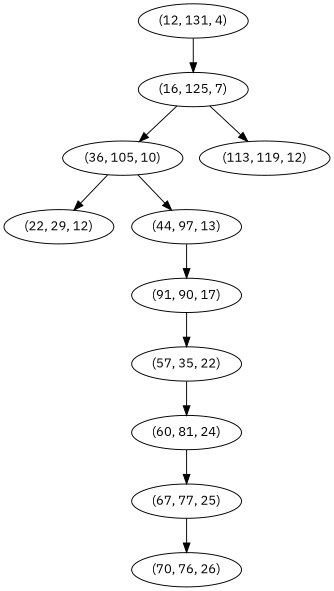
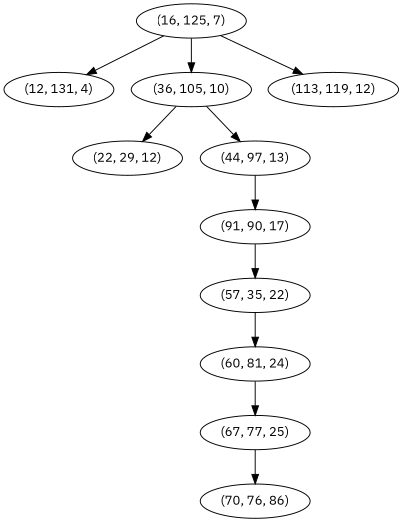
edge "(12, 131, 4)" -> "(16, 125, 7)": reversed
node "(70, 76, 26)": label "(70, 76, 26)" -> "(70, 76, 86)"
